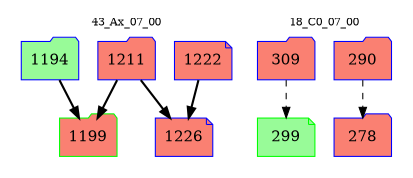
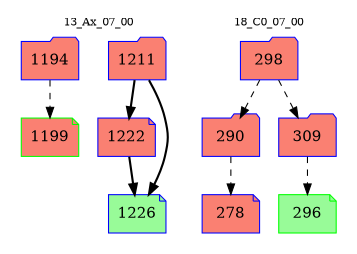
cluster "43_Ax_07_00": label "43_Ax_07_00" -> "13_Ax_07_00"
node "1194": fillcolor palegreen -> salmon
node "298": added
edge "1194" -> "1199": style bold -> dashed
edge "1211" -> "1199": now "1211" -> "1222"
node "1199": shape folder -> note
node "1226": fillcolor salmon -> palegreen
node "299": label "299" -> "296"
node "278": shape folder -> note
